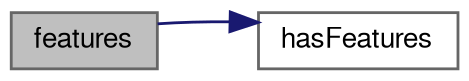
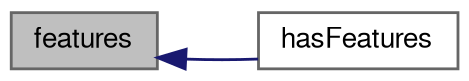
edge "features" -> "hasFeatures": reversed
